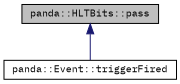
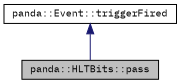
edge "panda::Event::triggerFired" -> "panda::HLTBits::pass": reversed
